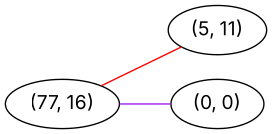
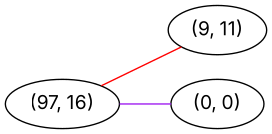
node "(5, 11)": label "(5, 11)" -> "(9, 11)"
node "(77, 16)": label "(77, 16)" -> "(97, 16)"
